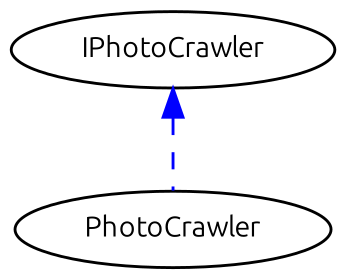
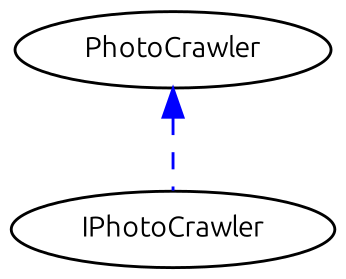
edge "PhotoCrawler" -> "IPhotoCrawler": reversed
